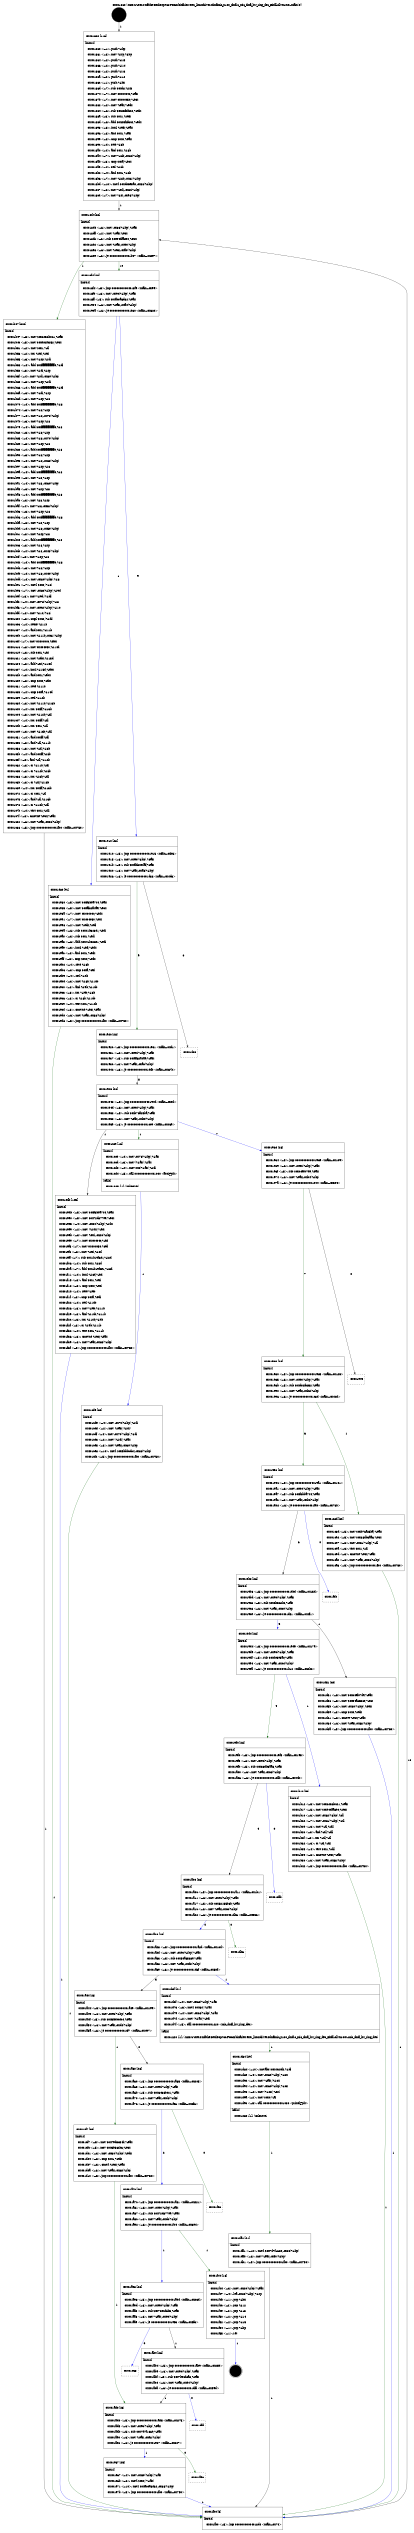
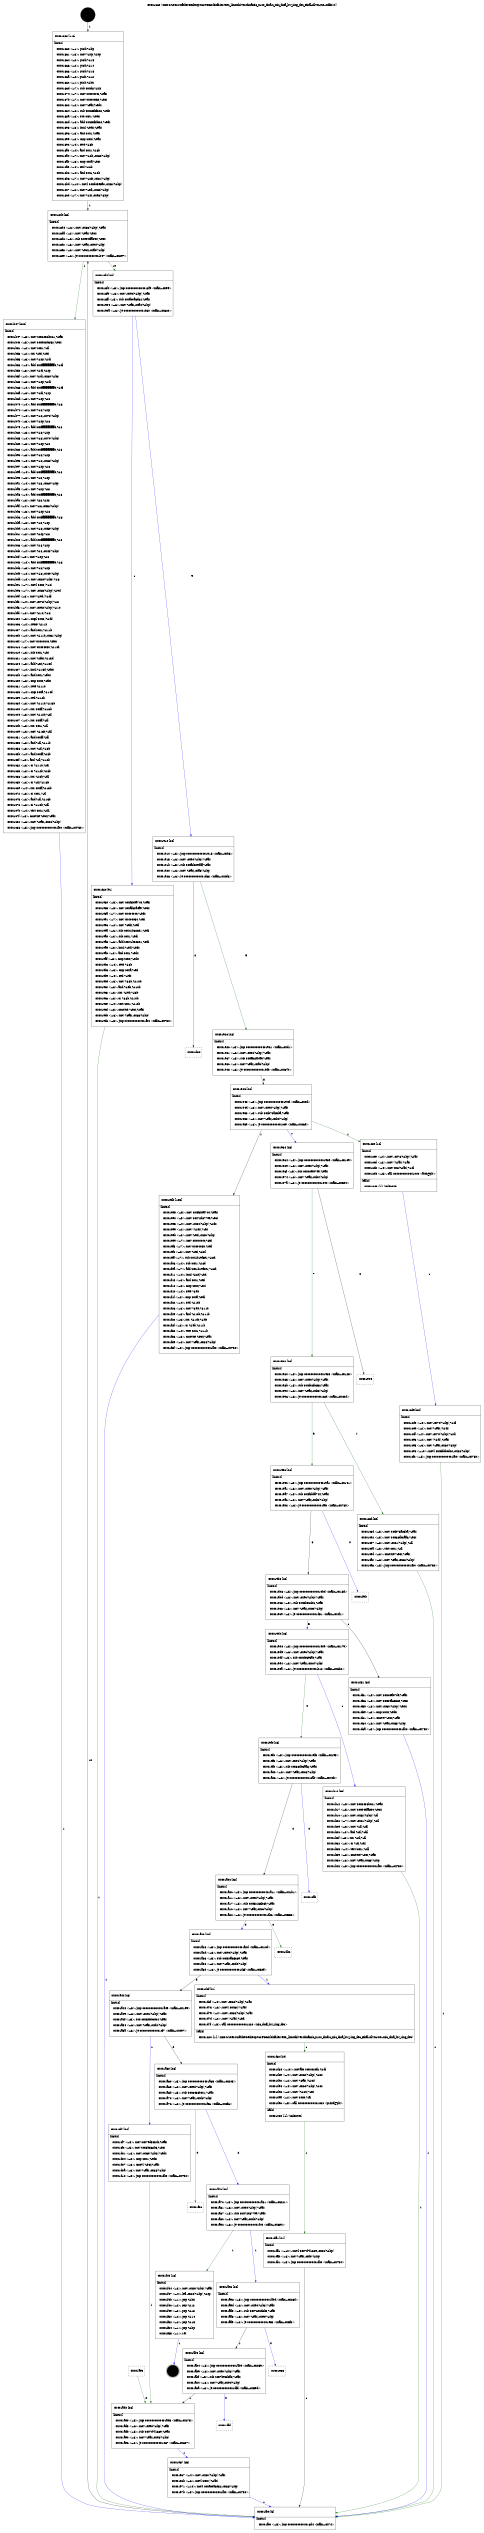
edge "0x401b47 [326]" -> "0x401fb0 [5]": color black -> blue
edge "0x401a44 [28]" -> "0x401cf7 [30]": color darkgreen -> blue
edge "0x401ad0 [28]" -> "0x401aec": reversed
